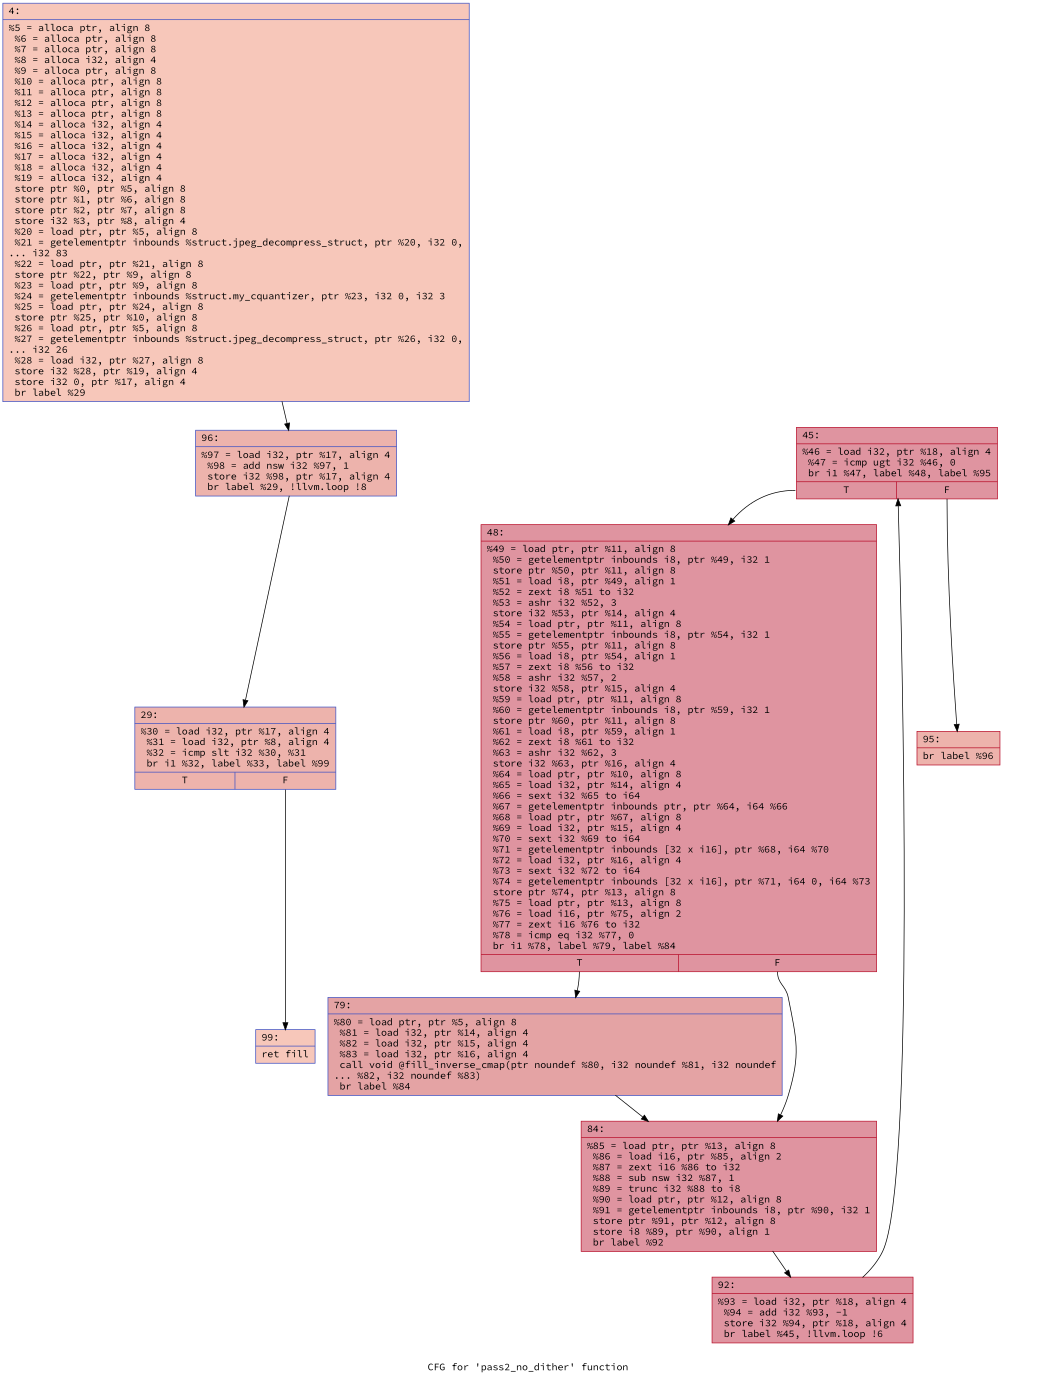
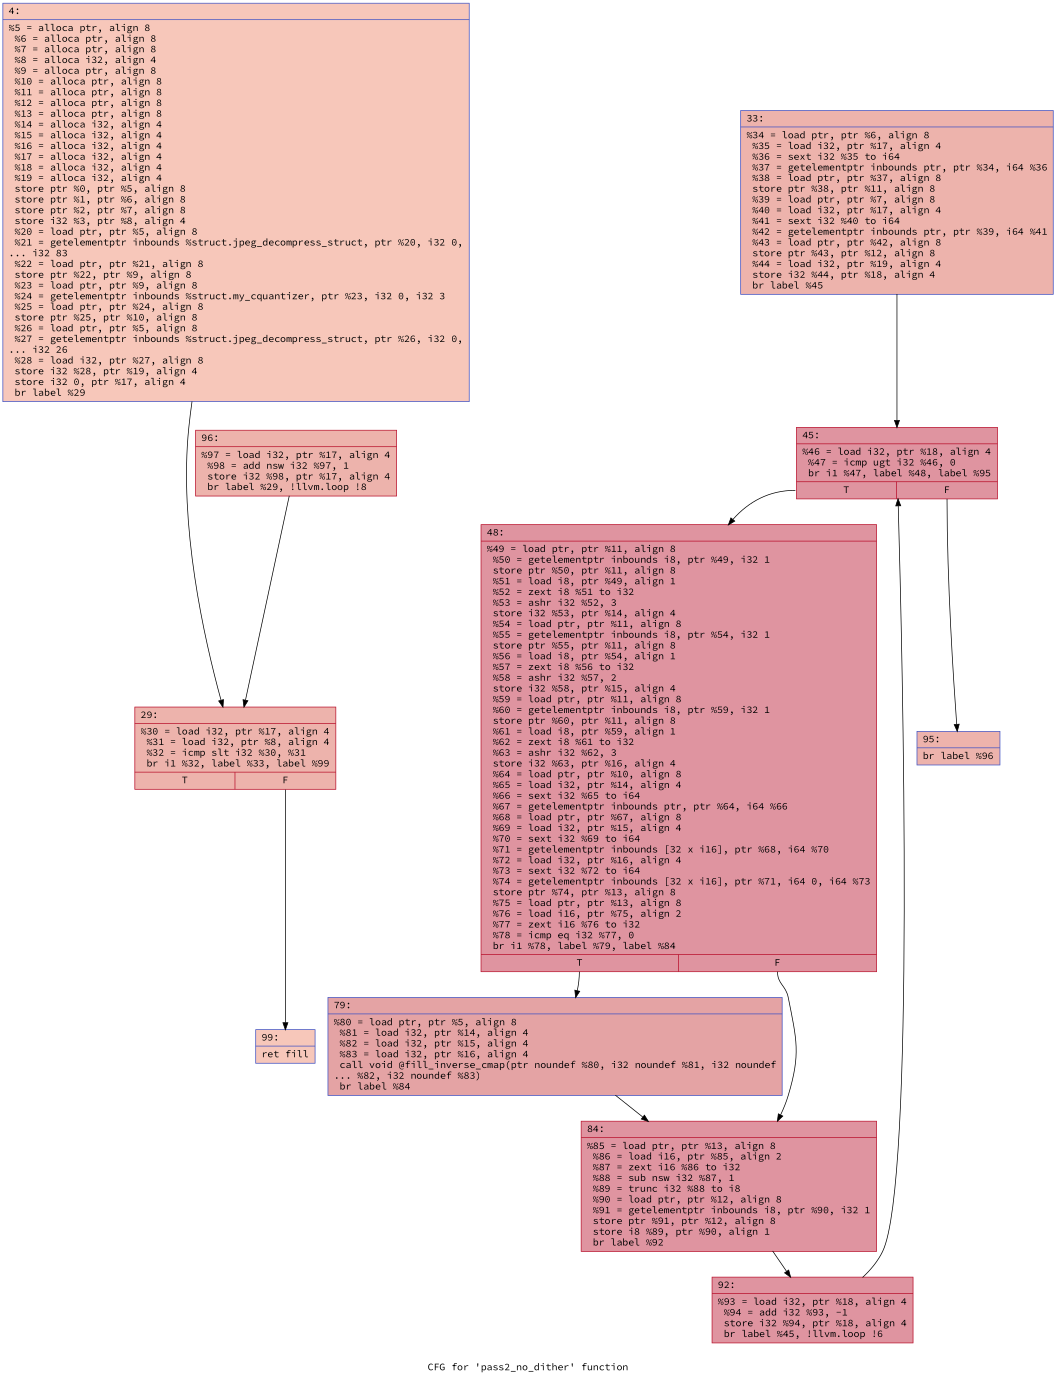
node "33:": added
edge "4:" -> "96:": now "4:" -> "29:"
node "96:": color #3d50c3ff -> #b70d28ff
node "29:": color #3d50c3ff -> #b70d28ff
node "95:": color #b70d28ff -> #3d50c3ff
